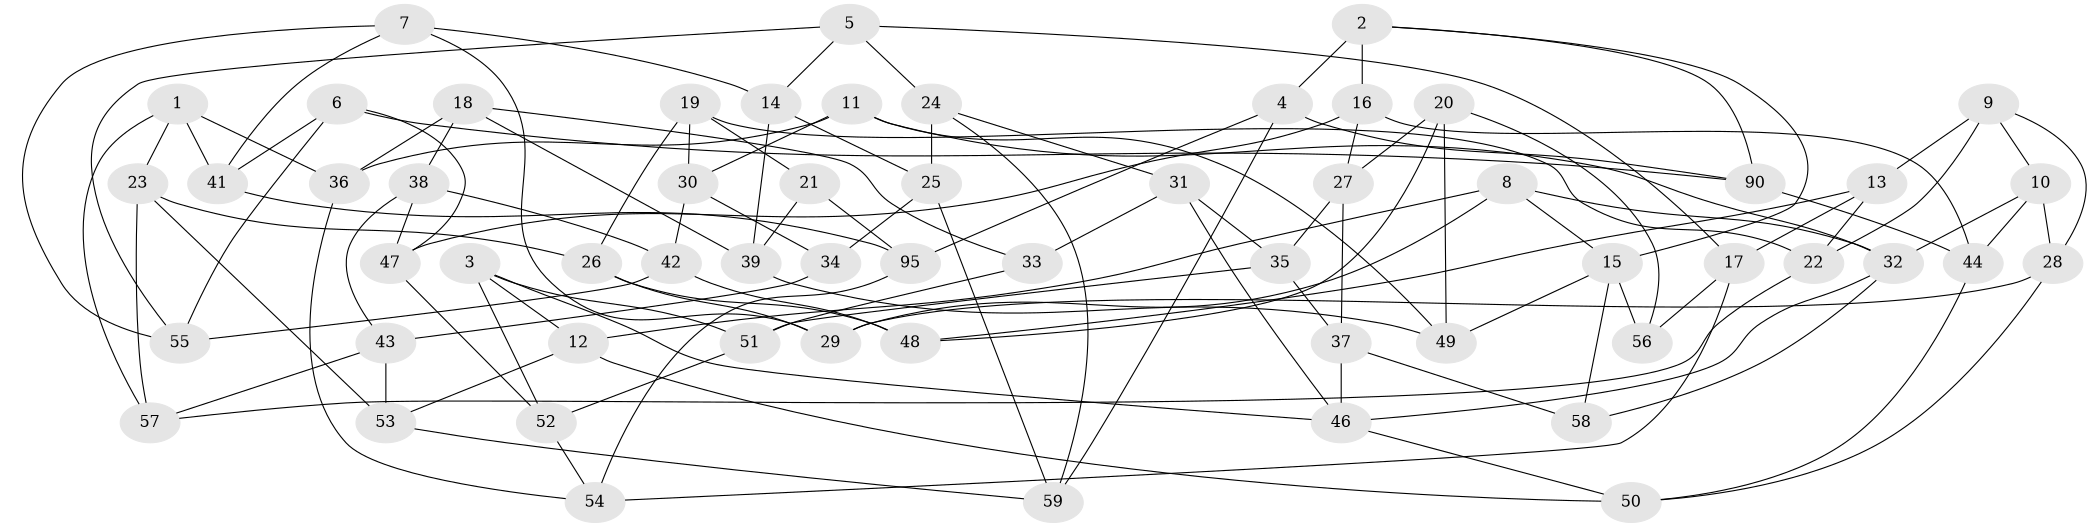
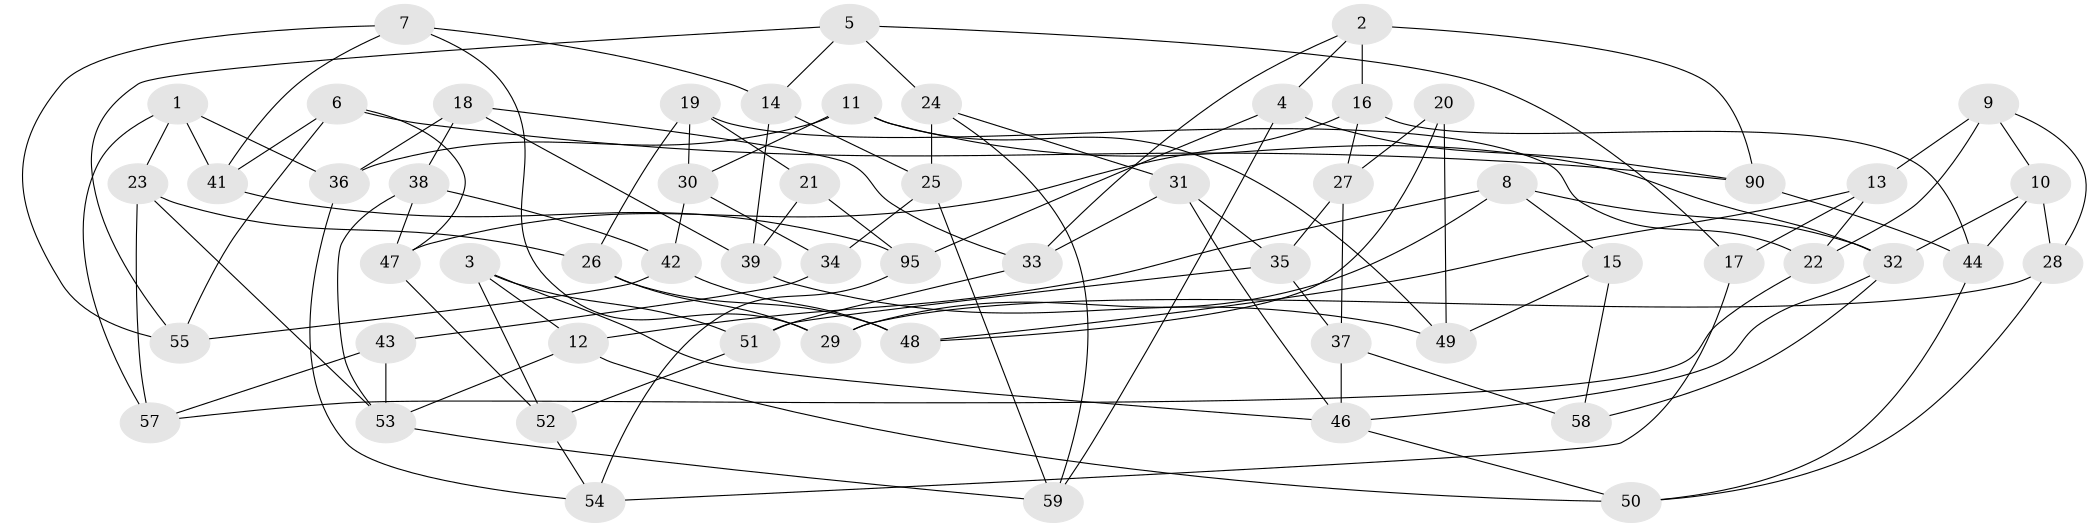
edge "2" -- "15": now "2" -- "33"
edge "38" -- "43": now "38" -- "53"
node "56": removed
